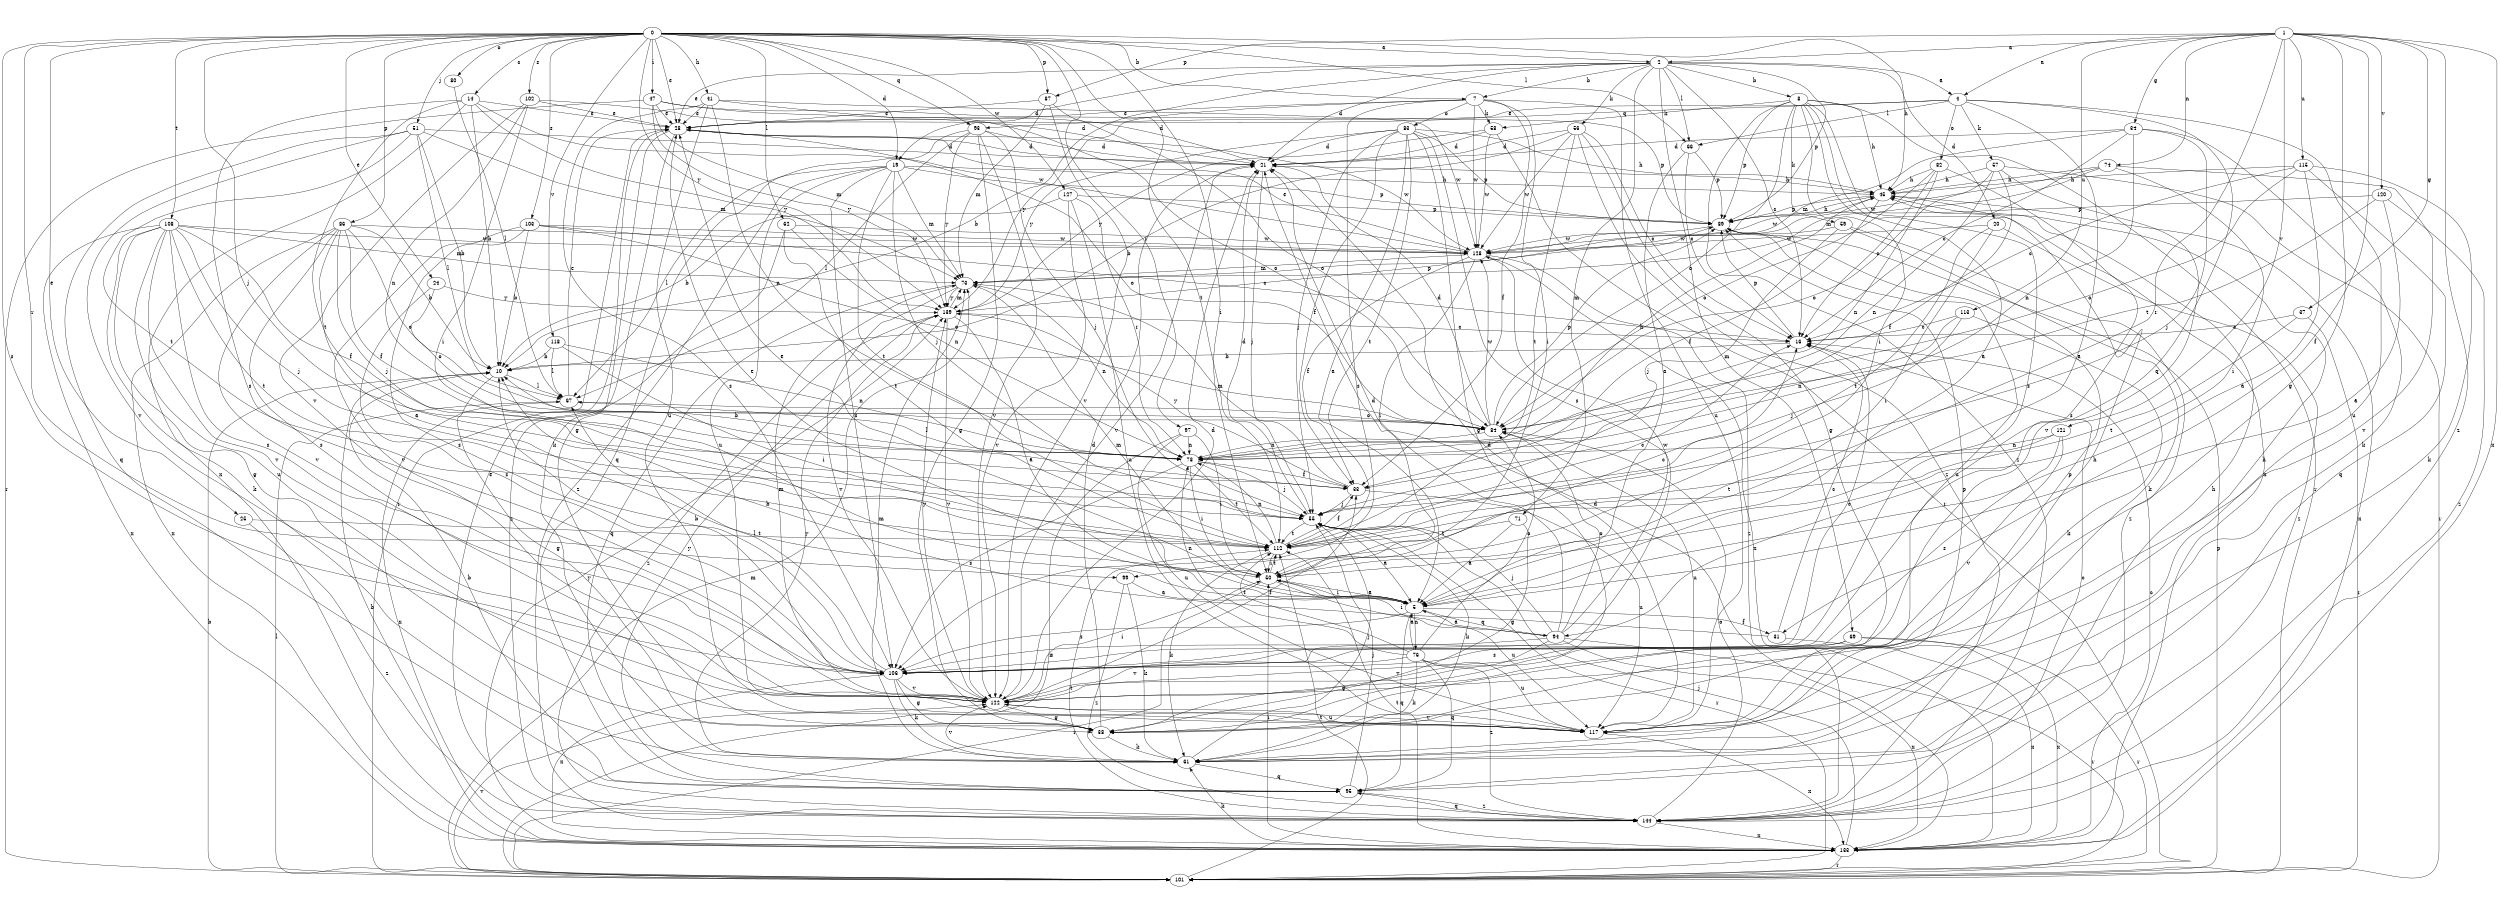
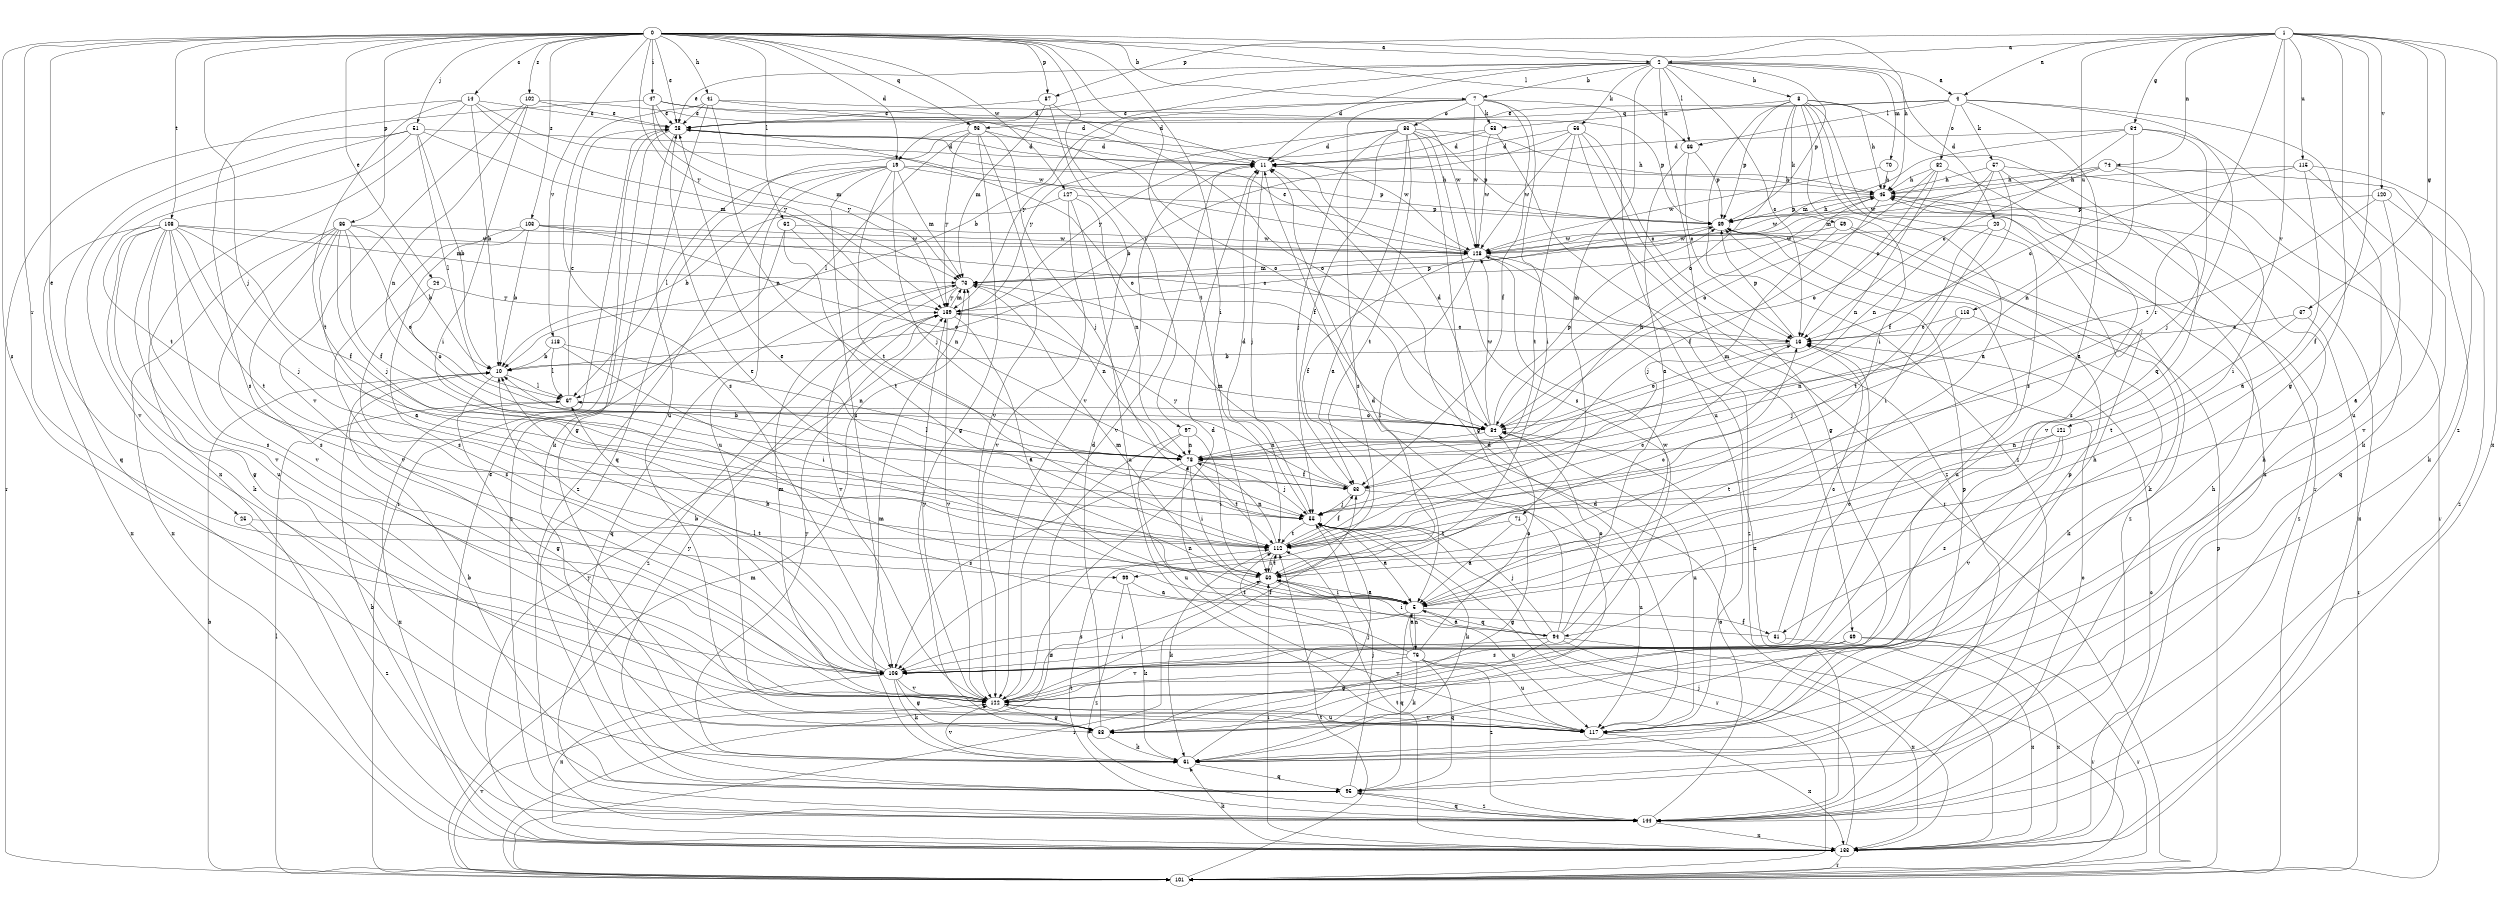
node "80": removed
node "21": label "21" -> "11"
node "70": added
edge "127" -> "78": label "r" -> "n"
edge "115" -> "84": now "16" -> "84"
